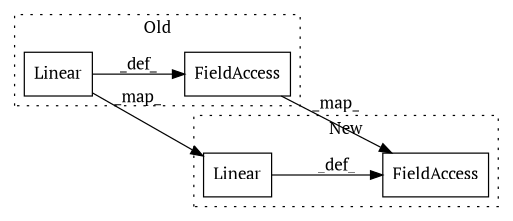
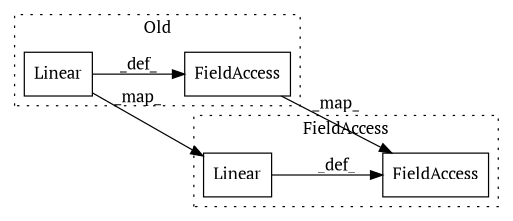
cluster "New": label "New" -> "FieldAccess"
